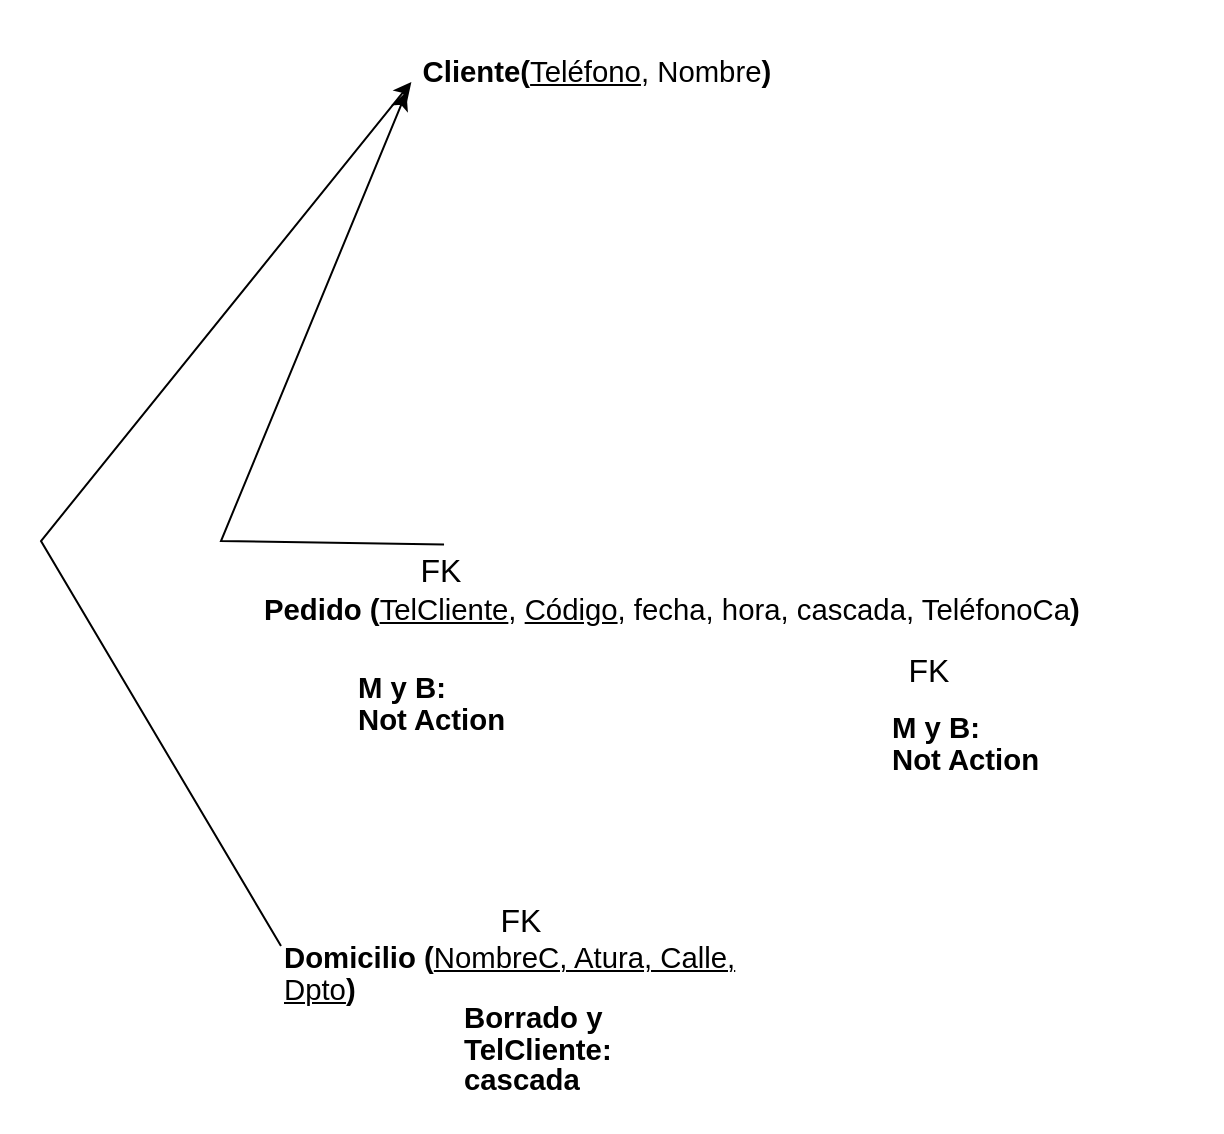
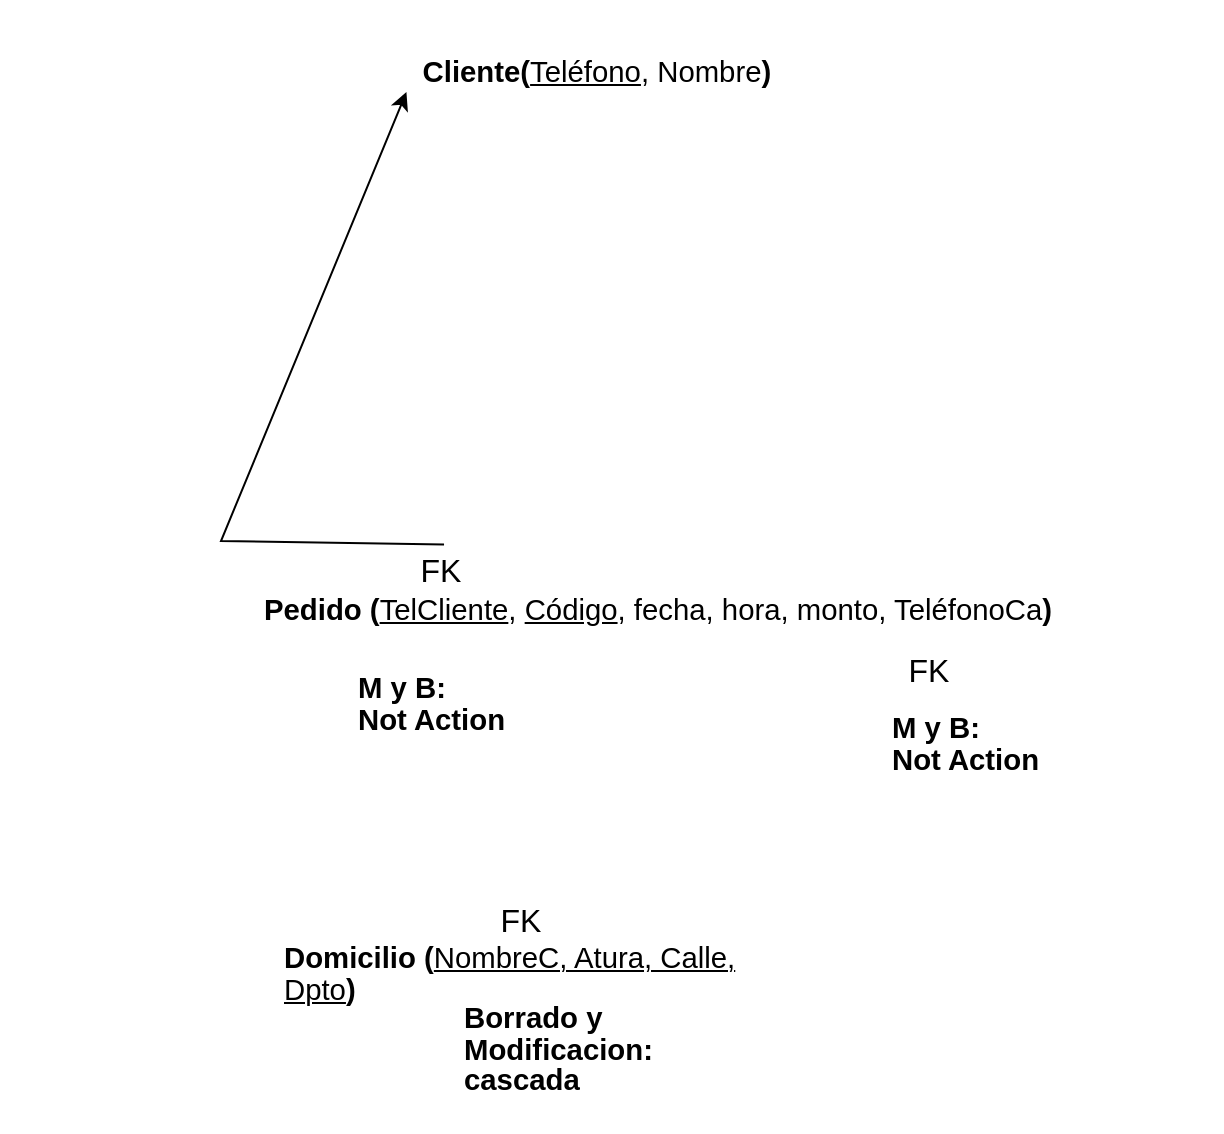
edge "Domicilio (NombreC, Atura, Calle, Dpto)" -> "Cliente(Teléfono, Nombre)": removed
node "Pedido (TelCliente, Código, fecha, hora, cascada, TeléfonoCa)": label "Pedido (TelCliente, Código, fecha, hora, cascada, TeléfonoCa)" -> "Pedido (TelCliente, Código, fecha, hora, monto, TeléfonoCa)"
node "Borrado y TelCliente: cascada": label "Borrado y TelCliente: cascada" -> "Borrado y Modificacion: cascada"
